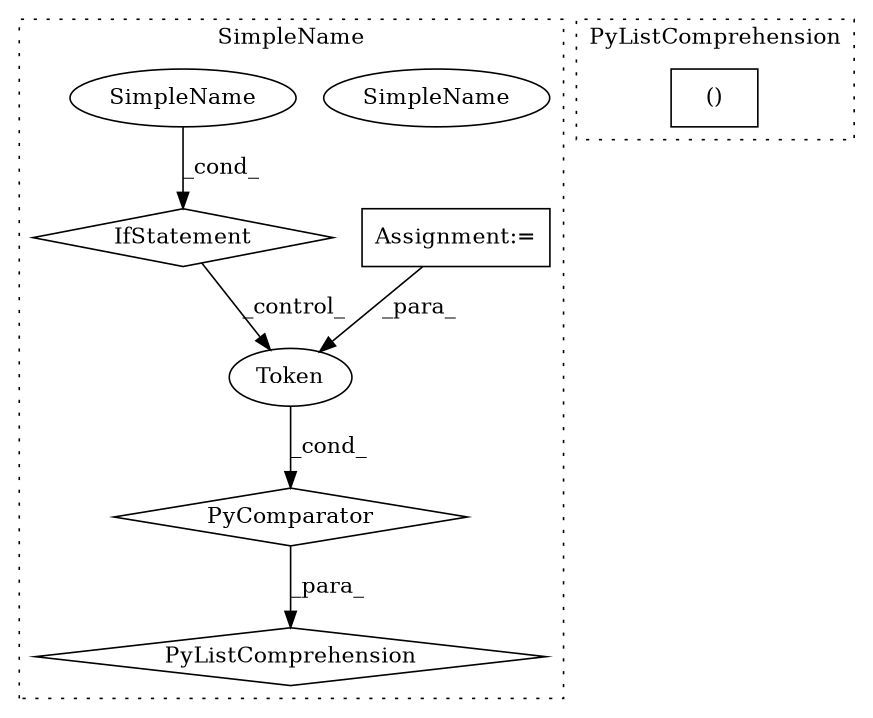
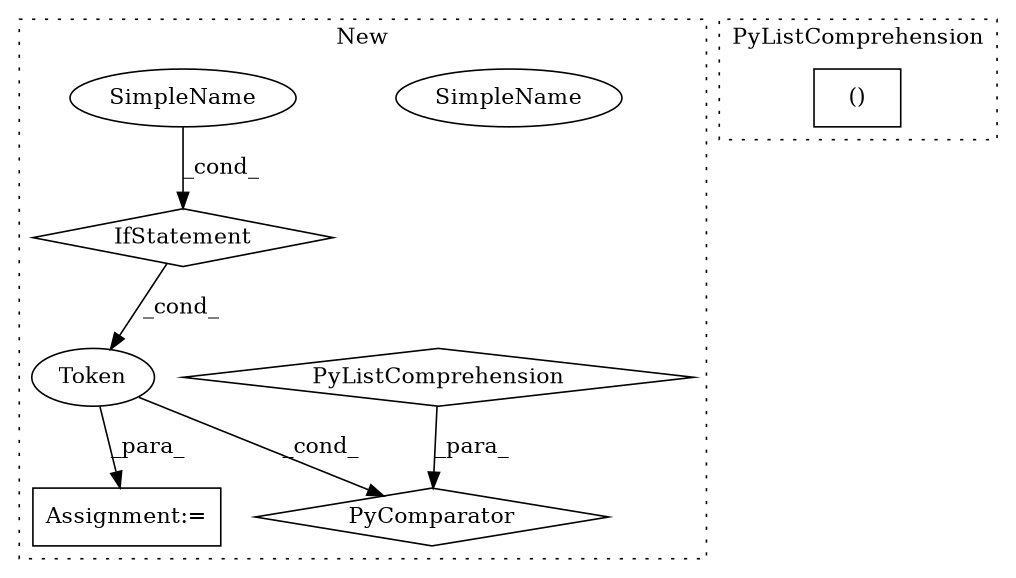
cluster "SimpleName": label "SimpleName" -> "New"
edge "Assignment:=" -> "Token": reversed
edge "IfStatement" -> "Token": label "_control_" -> "_cond_"
edge "PyComparator" -> "PyListComprehension": reversed
